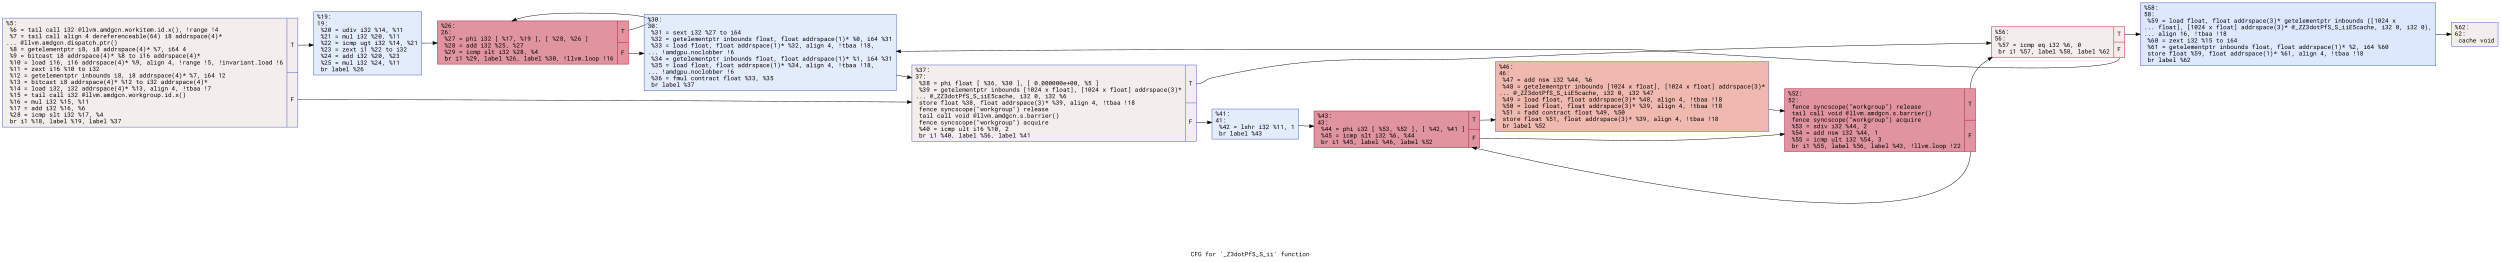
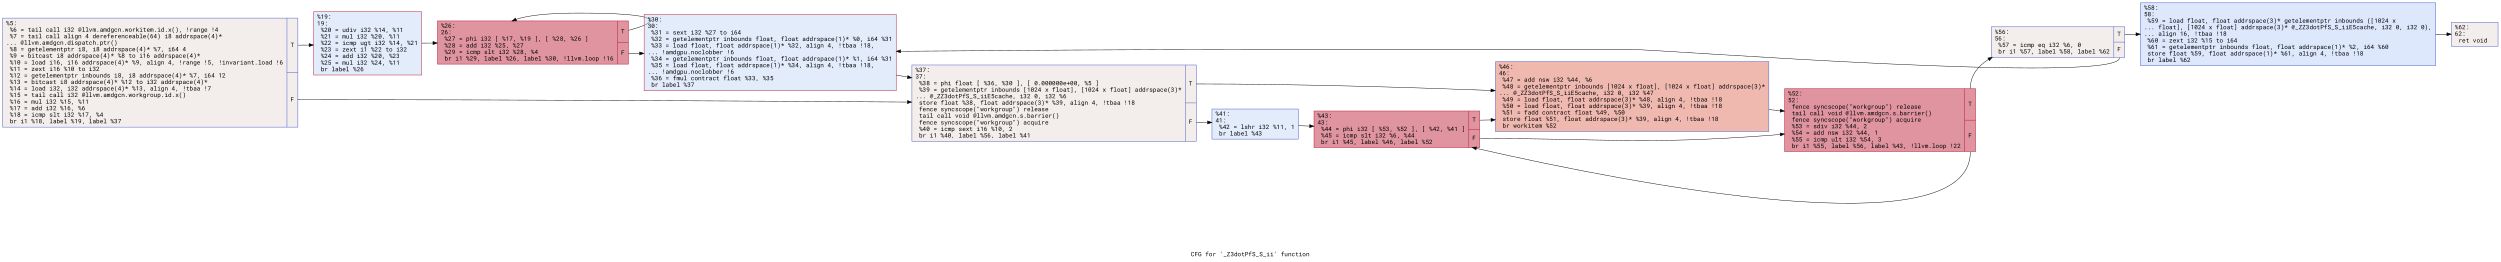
node "%62:": text "cache void" -> "ret void"
node "%56:": color #b70d28ff -> #3d50c3ff
node "%19:": color #3d50c3ff -> #b70d28ff
node "%30:": color #3d50c3ff -> #b70d28ff
edge "%37:" -> "%56:": now "%37:" -> "%46:"
node "%5:": text "%28 = icmp slt i32 %17, %4" -> "%18 = icmp slt i32 %17, %4"
node "%46:": text "br label %52" -> "br workitem %52"
node "%37:": text "%40 = icmp ult i16 %10, 2" -> "%40 = icmp sext i16 %10, 2"
